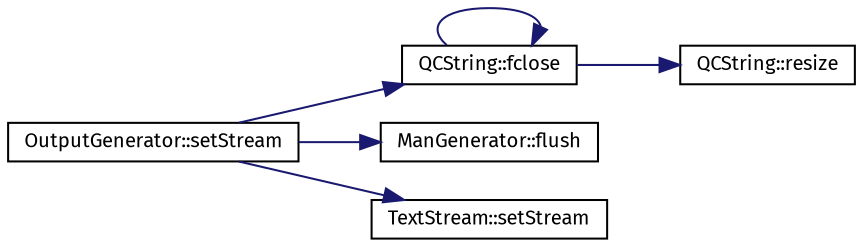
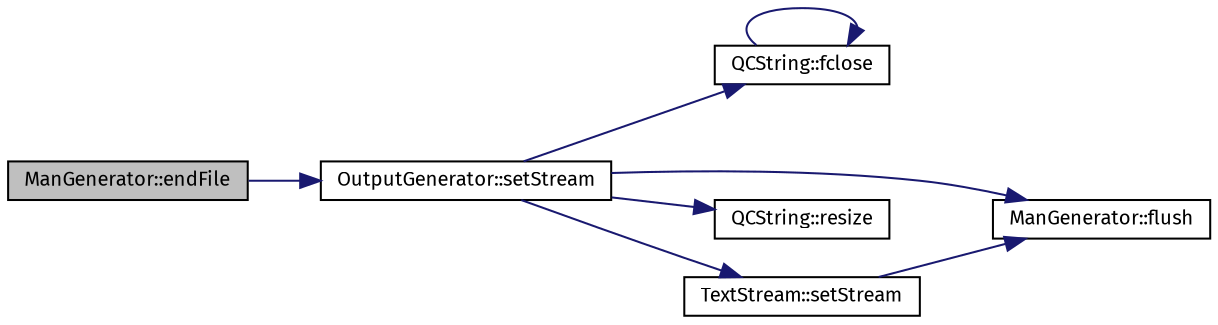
edge "QCString::fclose" -> "QCString::resize": now "OutputGenerator::setStream" -> "QCString::resize"
node "ManGenerator::endFile": added
edge "TextStream::setStream" -> "ManGenerator::flush": added
